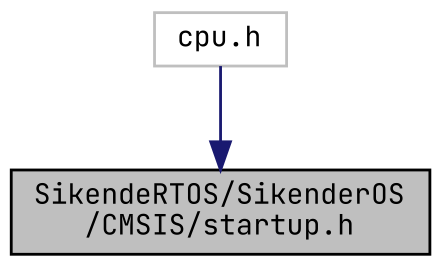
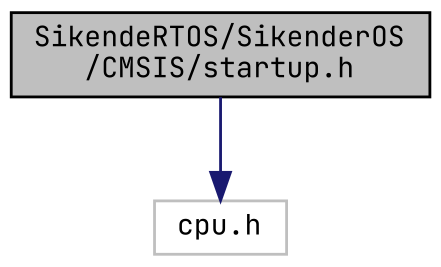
edge "cpu.h" -> "SikendeRTOS/SikenderOS /CMSIS/startup.h": reversed
